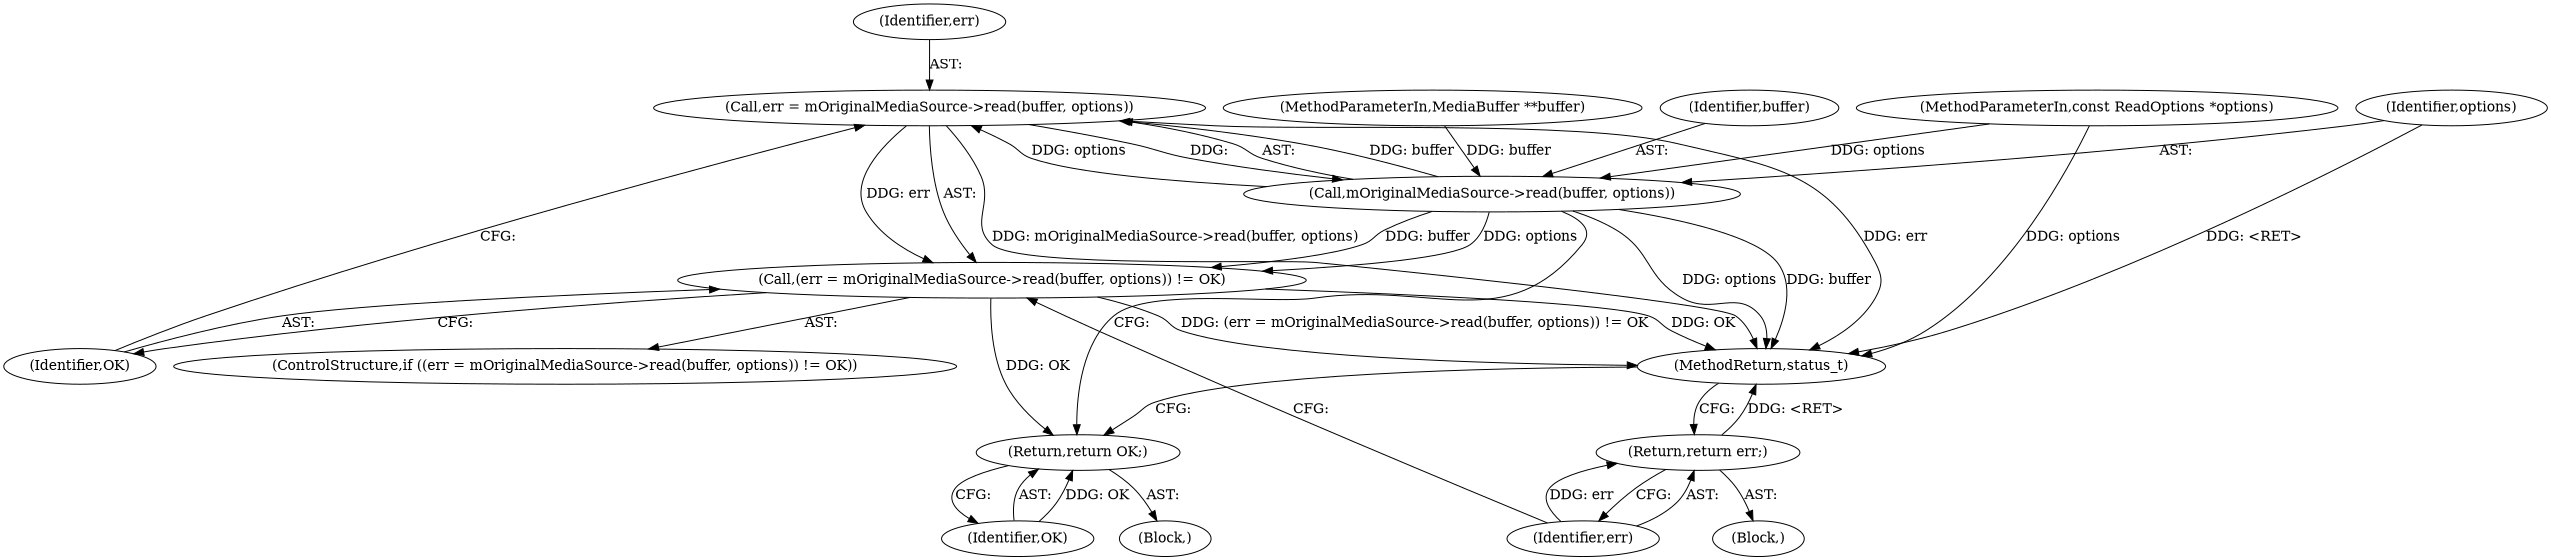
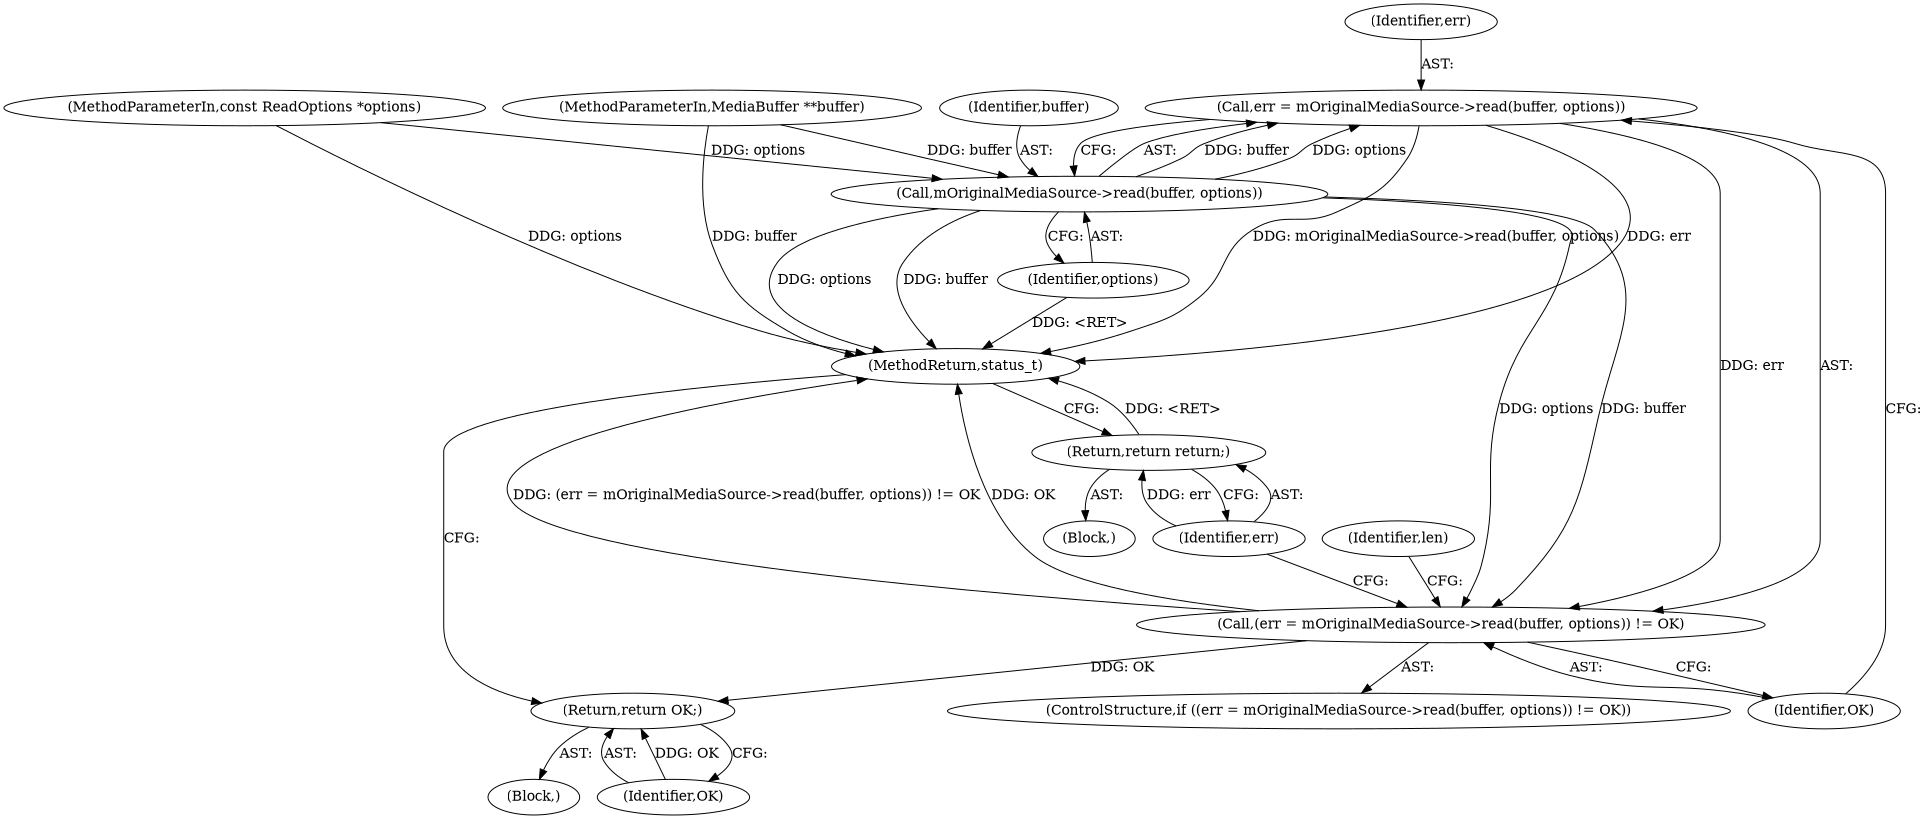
edge "(Call,err = mOriginalMediaSource->read(buffer, options))" -> "(Call,mOriginalMediaSource->read(buffer, options))": label "DDG: " -> "CFG: "
edge "(MethodParameterIn,MediaBuffer **buffer)" -> "(MethodReturn,status_t)": added, label "DDG: buffer"
edge "(Call,mOriginalMediaSource->read(buffer, options))" -> "(Return,return OK;)": now "(Call,mOriginalMediaSource->read(buffer, options))" -> "(Identifier,options)"
node "(Return,return err;)": label "(Return,return err;)" -> "(Return,return return;)"
node "(Identifier,len)": added
